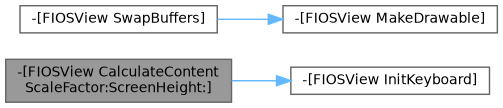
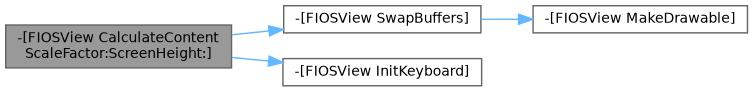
edge "-[FIOSView CalculateContent ScaleFactor:ScreenHeight:]" -> "-[FIOSView SwapBuffers]": added
